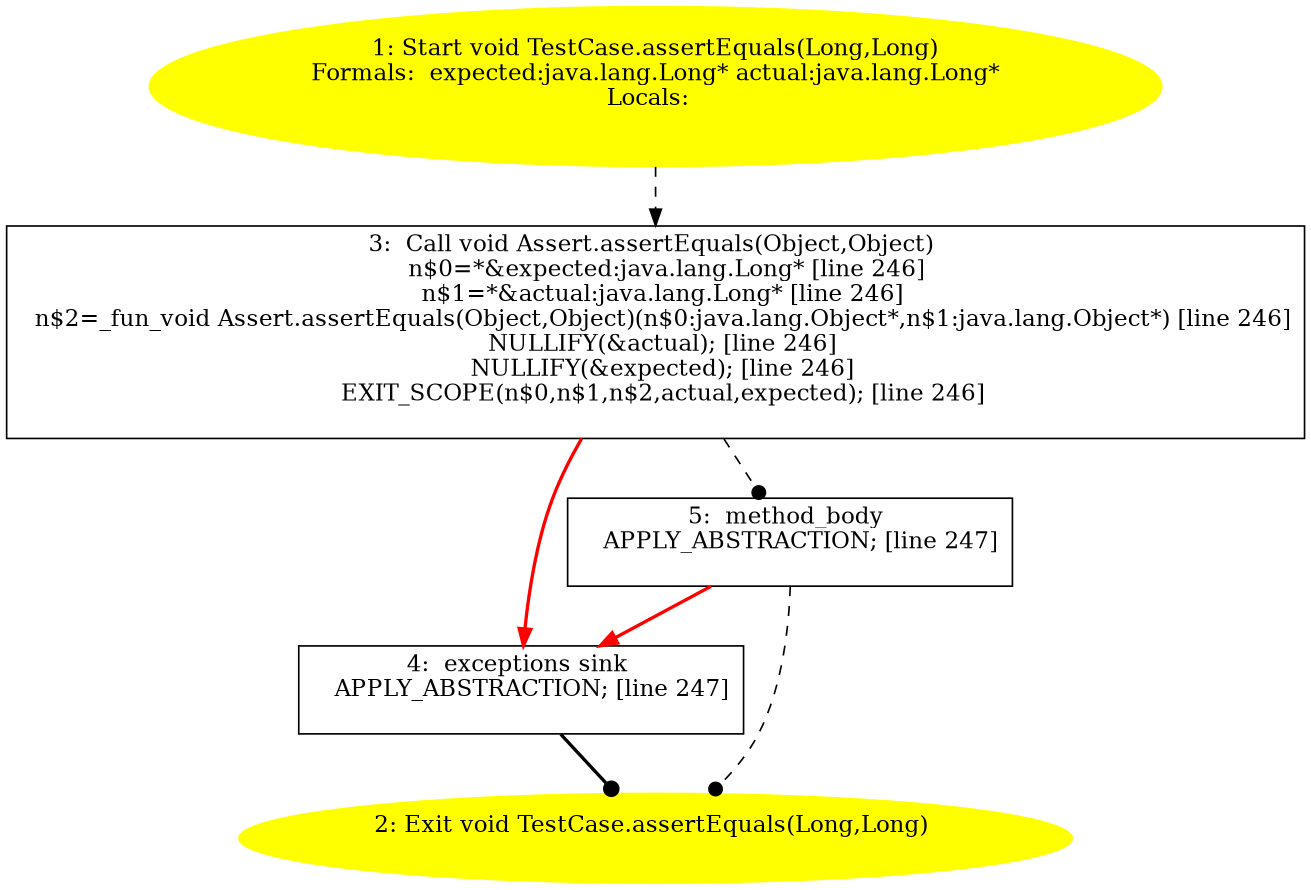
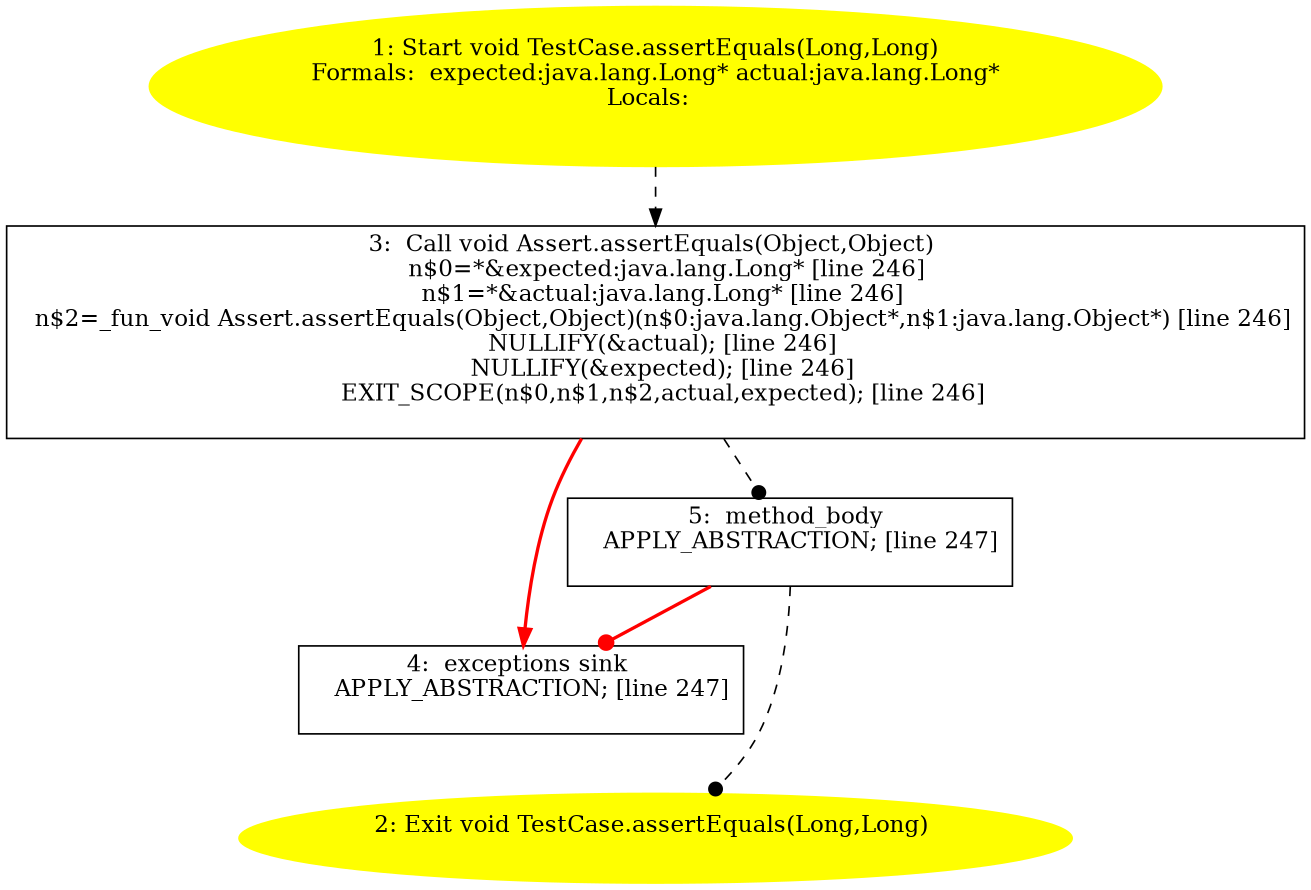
edge "5:  method_body APPLY_ABSTRACTION; [line 247]" -> "4:  exceptions sink APPLY_ABSTRACTION; [line 247]": arrowhead normal -> dot
edge "4:  exceptions sink APPLY_ABSTRACTION; [line 247]" -> "2: Exit void TestCase.assertEquals(Long,Long)": removed
